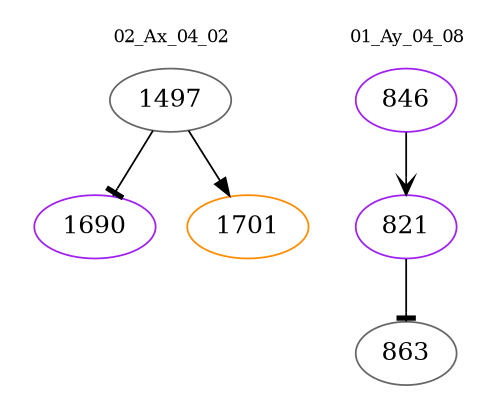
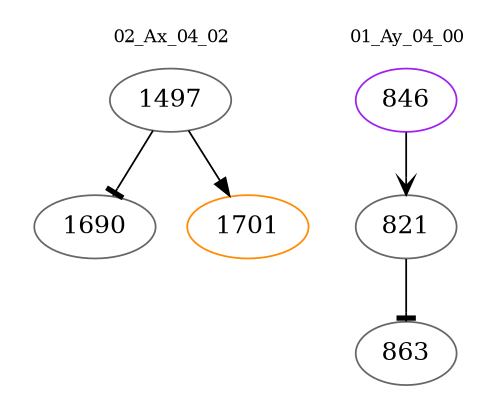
cluster "01_Ay_04_08": label "01_Ay_04_08" -> "01_Ay_04_00"
node "1690": color purple -> gray40
node "821": color purple -> gray40
